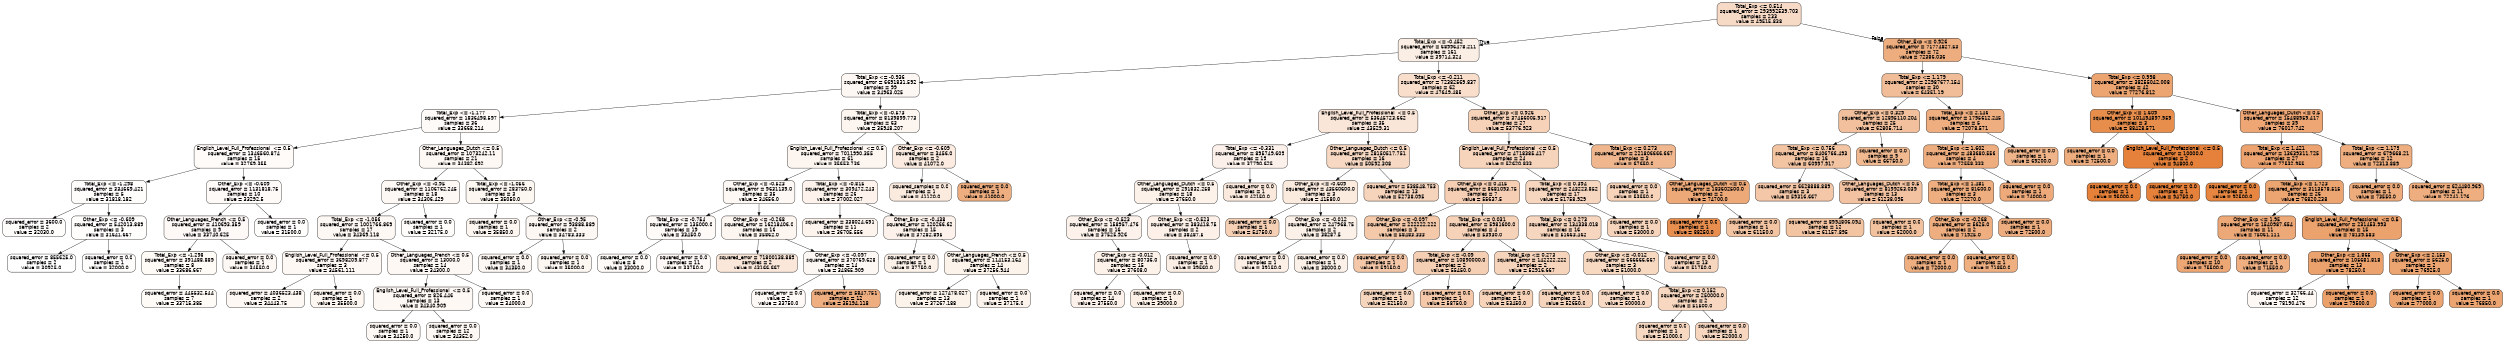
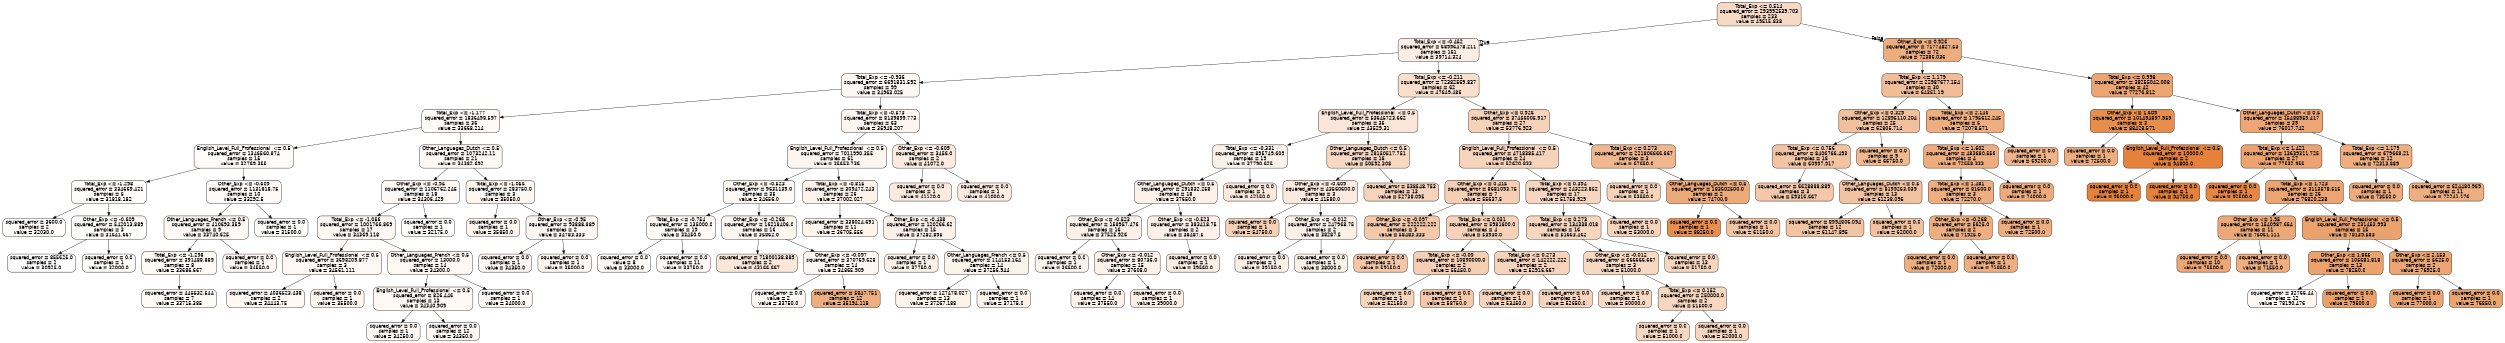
node "squared_samples = 0.0 samples = 1 value = 41120.0": label "squared_samples = 0.0 samples = 1 value = 41120.0" -> "squared_error = 0.0 samples = 1 value = 41120.0"
node "squared_error = 0.0 samples = 1 value = 41000.0": fillcolor #eeae80 -> #fbebe0
node "squared_error = 8994806.094 samples = 12 value = 61157.895": label "squared_error = 8994806.094 samples = 12 value = 61157.895" -> "squared_error = 8994806.094 samples = 12 value = 61147.895"
node "squared_error = 0.0 samples = 1 value = 36500.0": added
node "squared_error = 0.0 samples = 12 value = 34352.0": label "squared_error = 0.0 samples = 12 value = 34352.0" -> "squared_error = 0.0 samples = 12 value = 34350.0"
